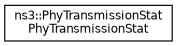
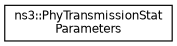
node "ns3::PhyTransmissionStat PhyTransmissionStat": label "ns3::PhyTransmissionStat PhyTransmissionStat" -> "ns3::PhyTransmissionStat Parameters"
